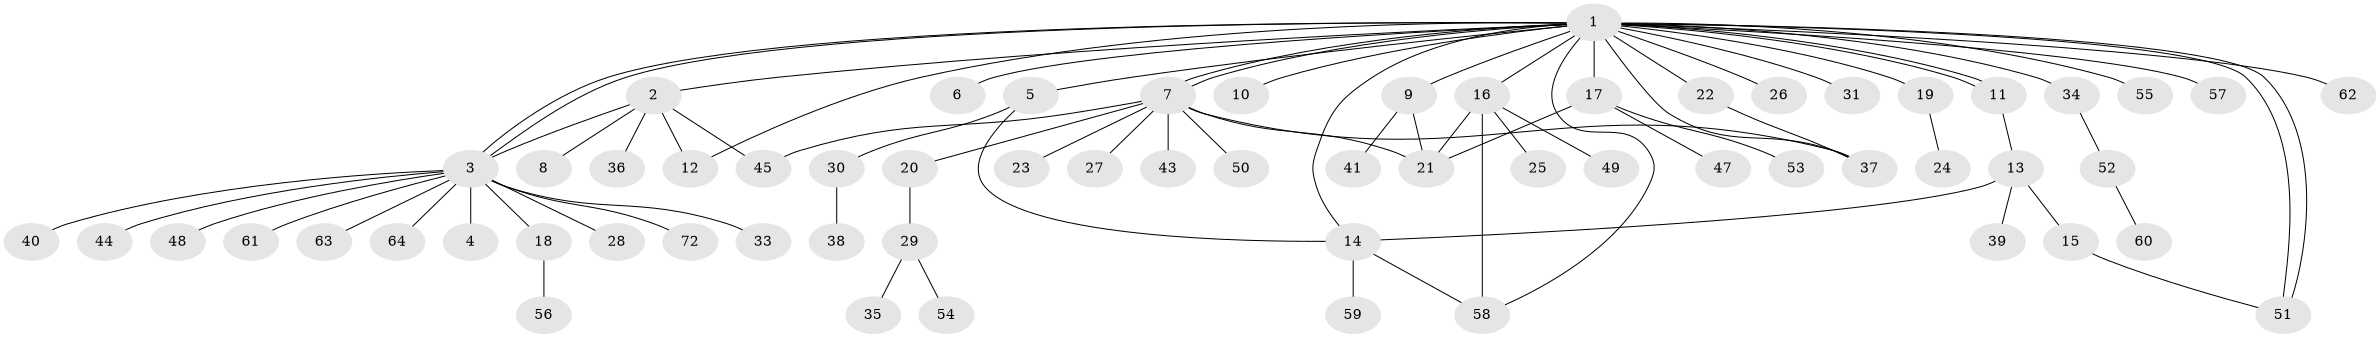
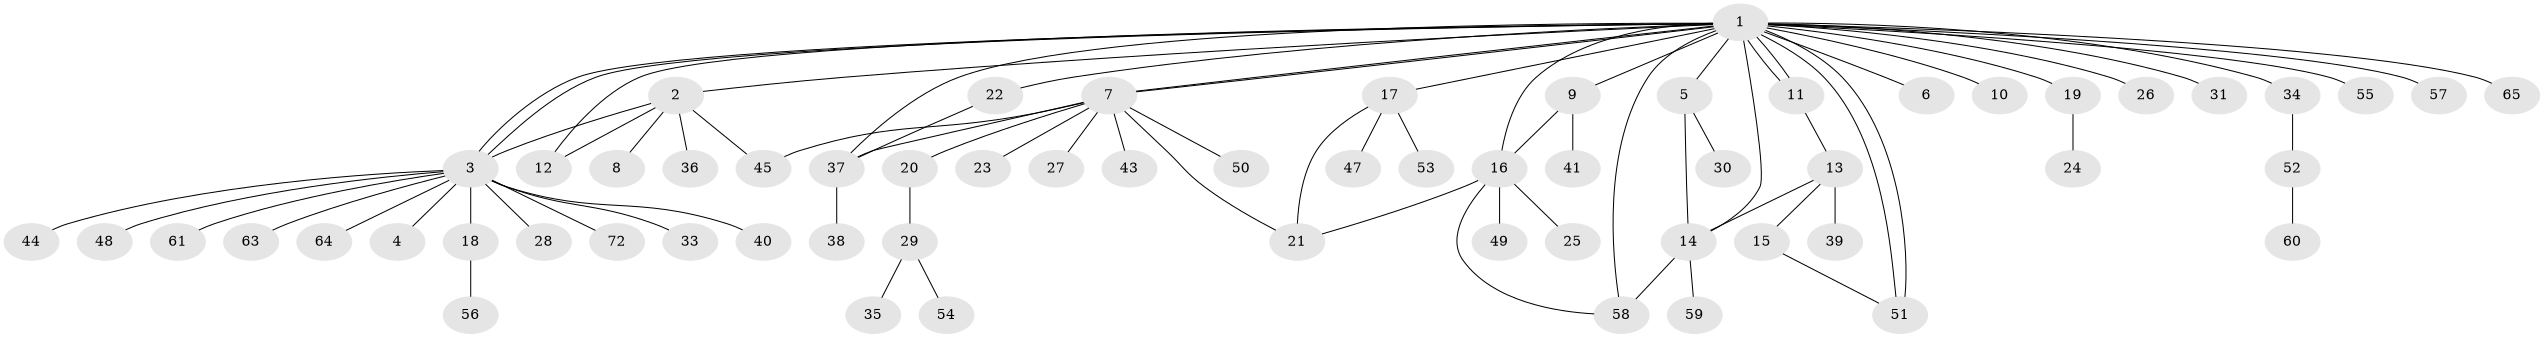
node "62": label "62" -> "65"
edge "9" -- "21": now "9" -- "16"
edge "30" -- "38": now "37" -- "38"
